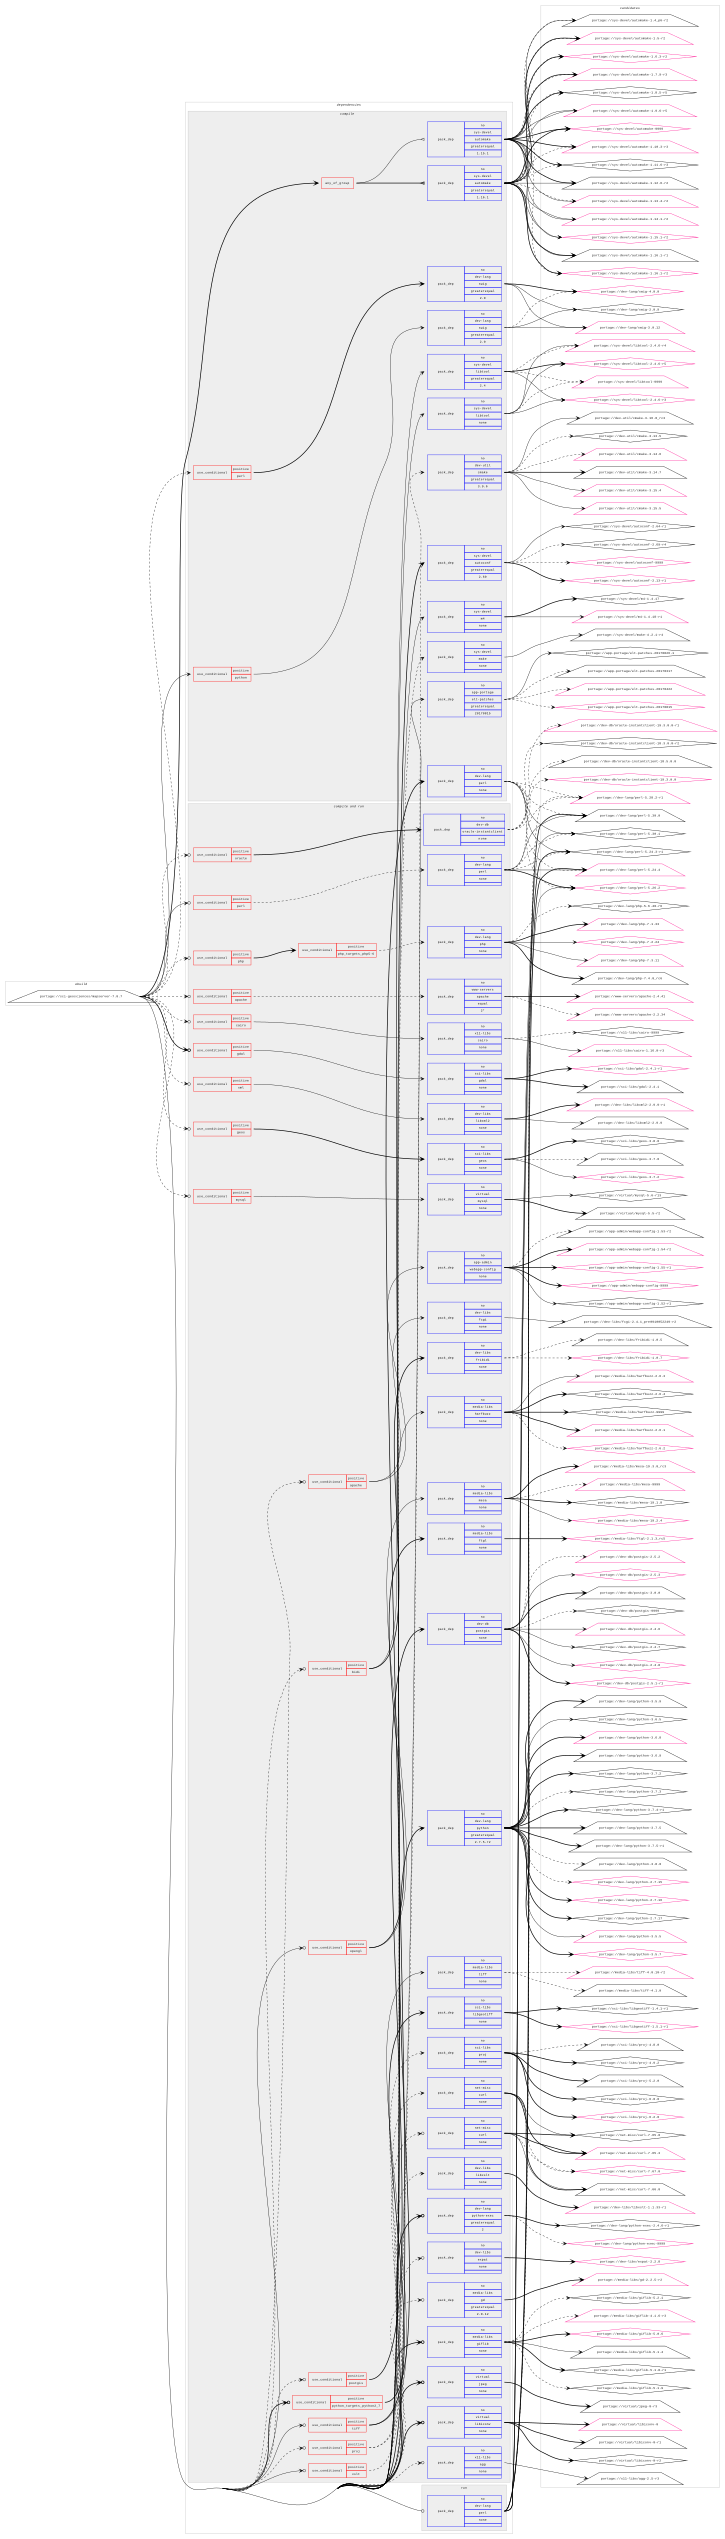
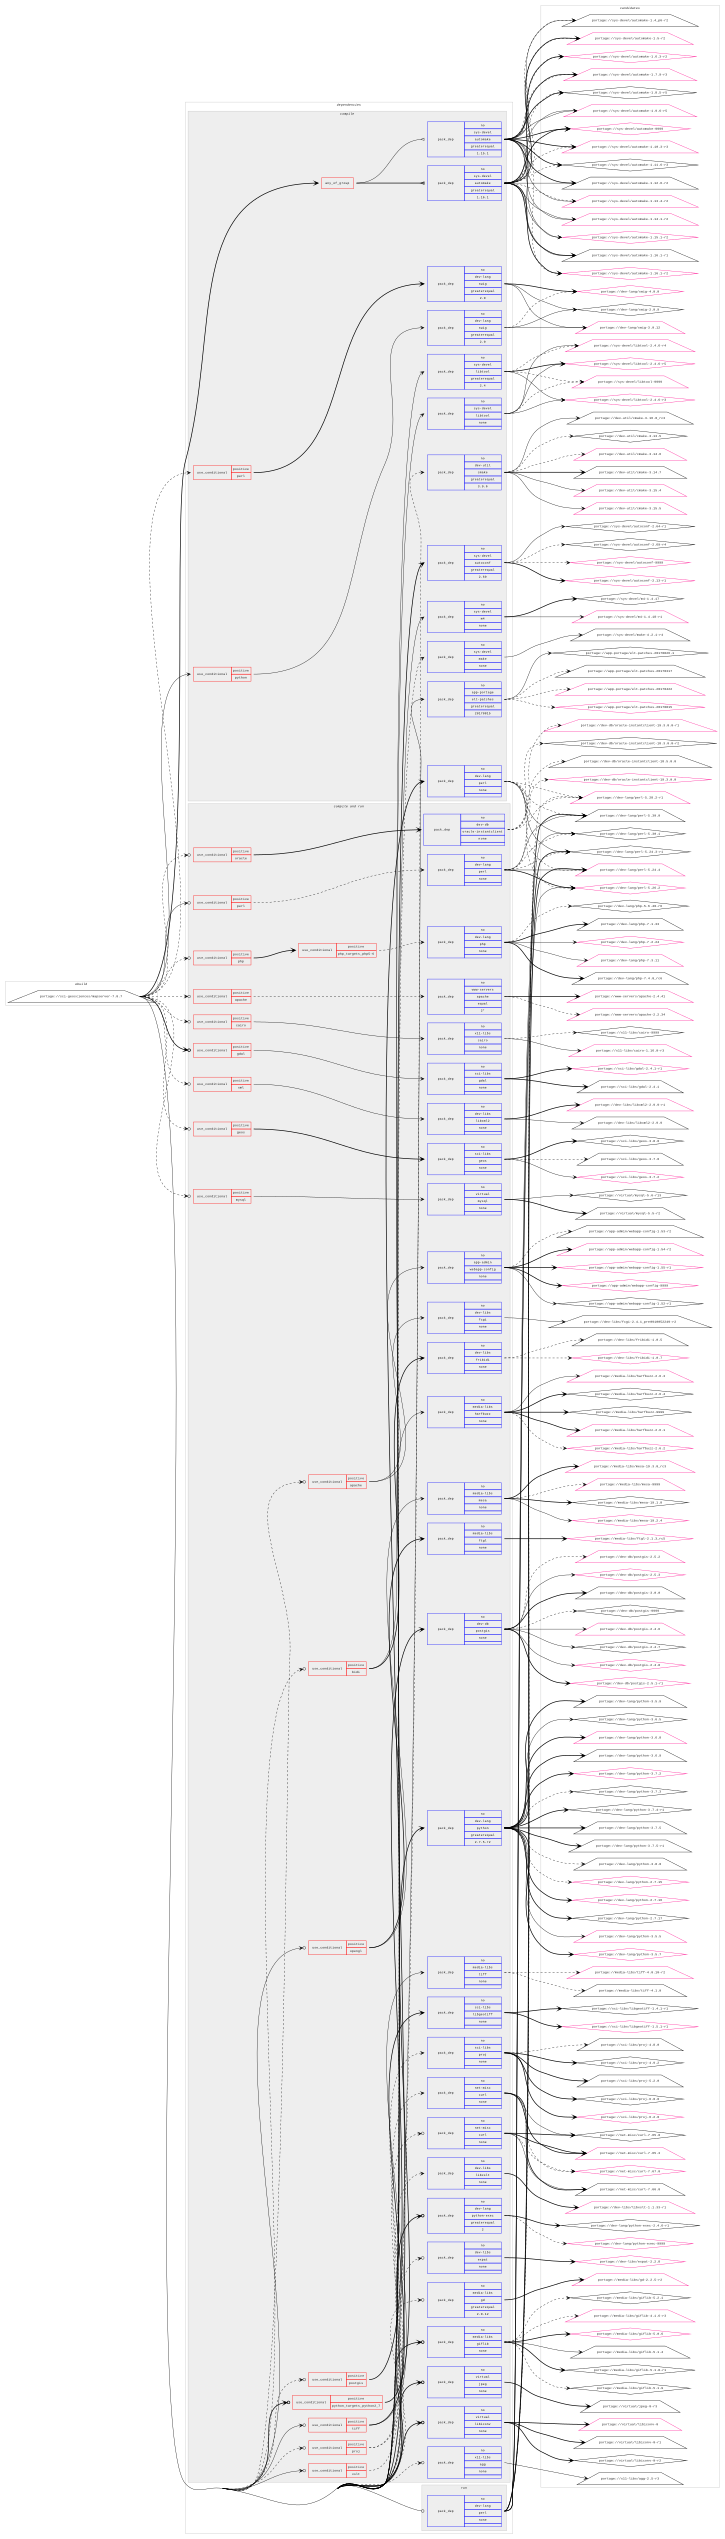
node "portage://dev-lang/php-7.1.33": color deeppink -> black
node "portage://dev-lang/python-3.7.2": color black -> deeppink
